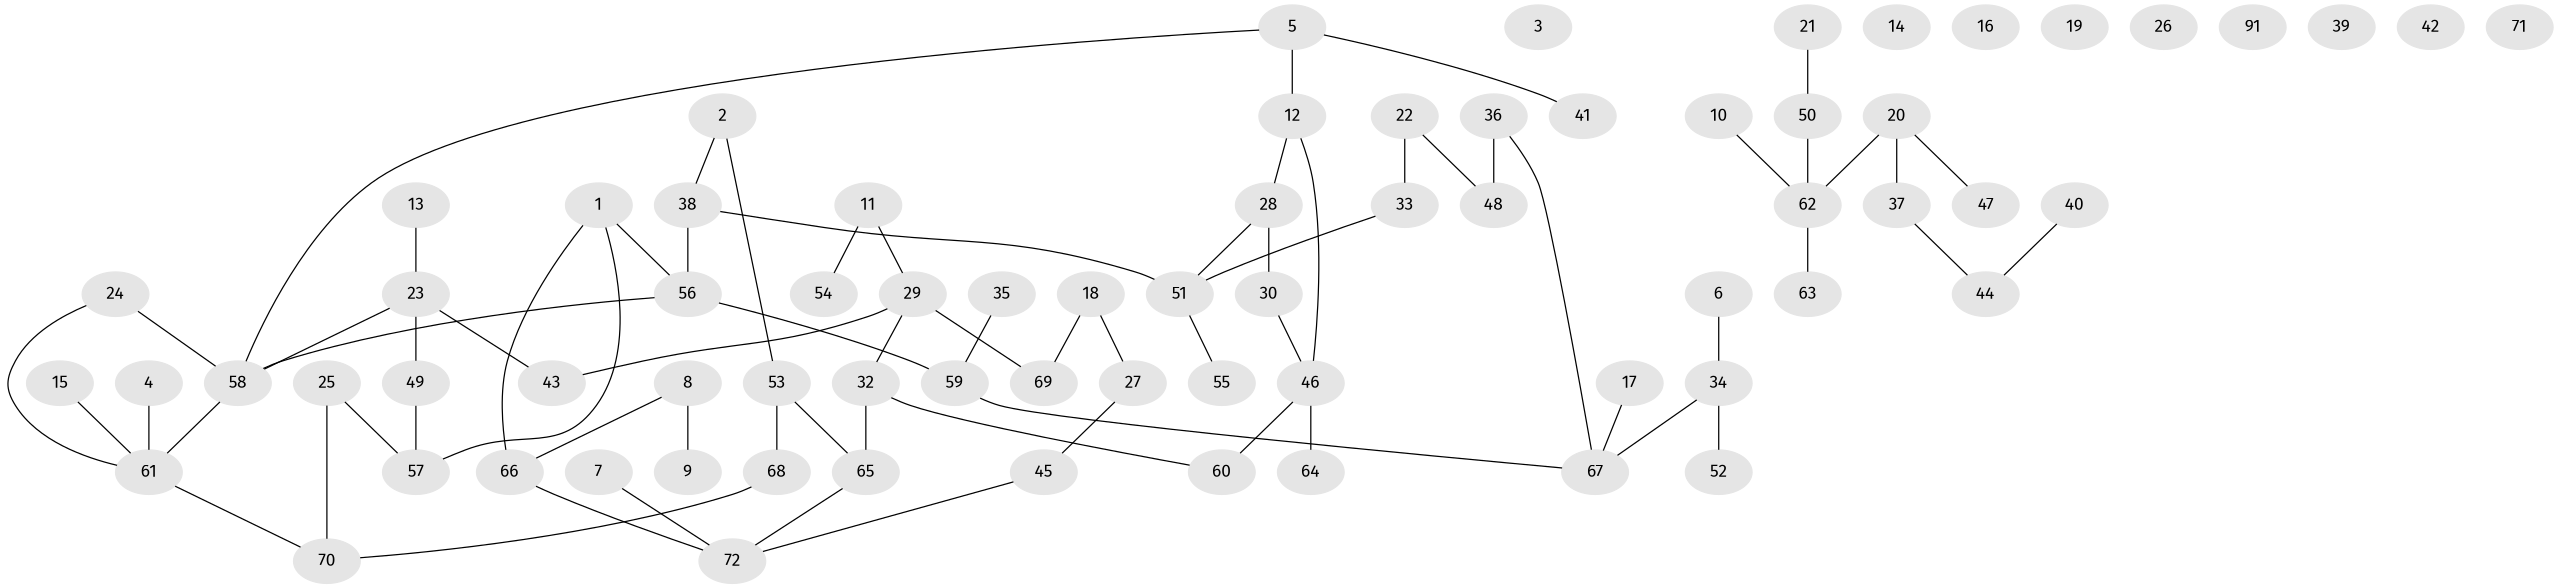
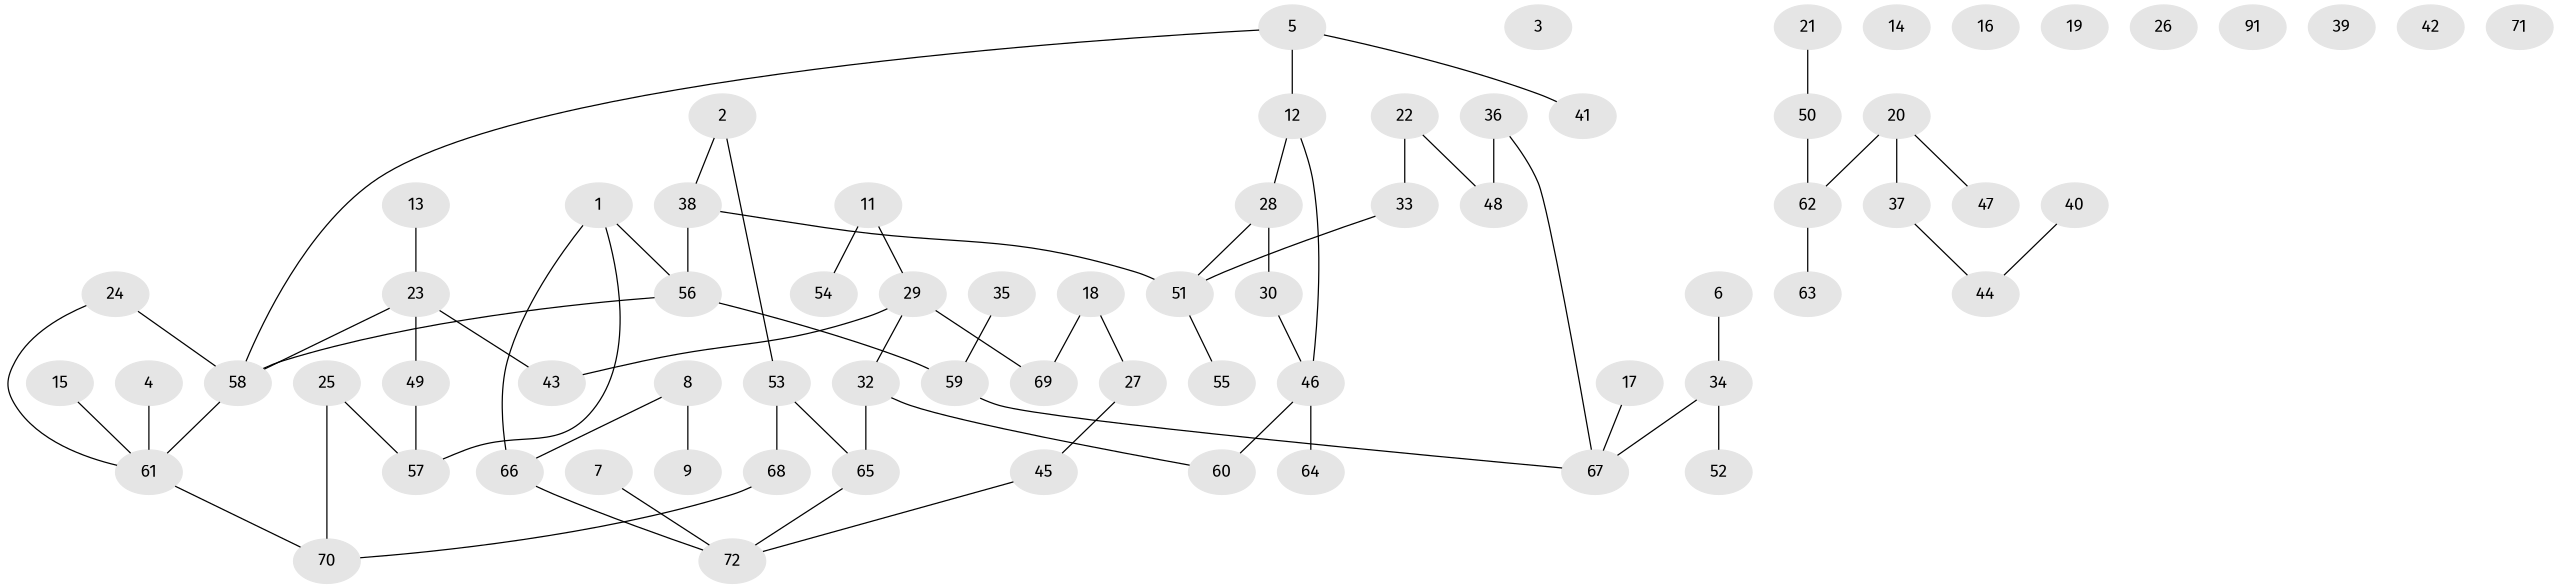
node "10": removed
